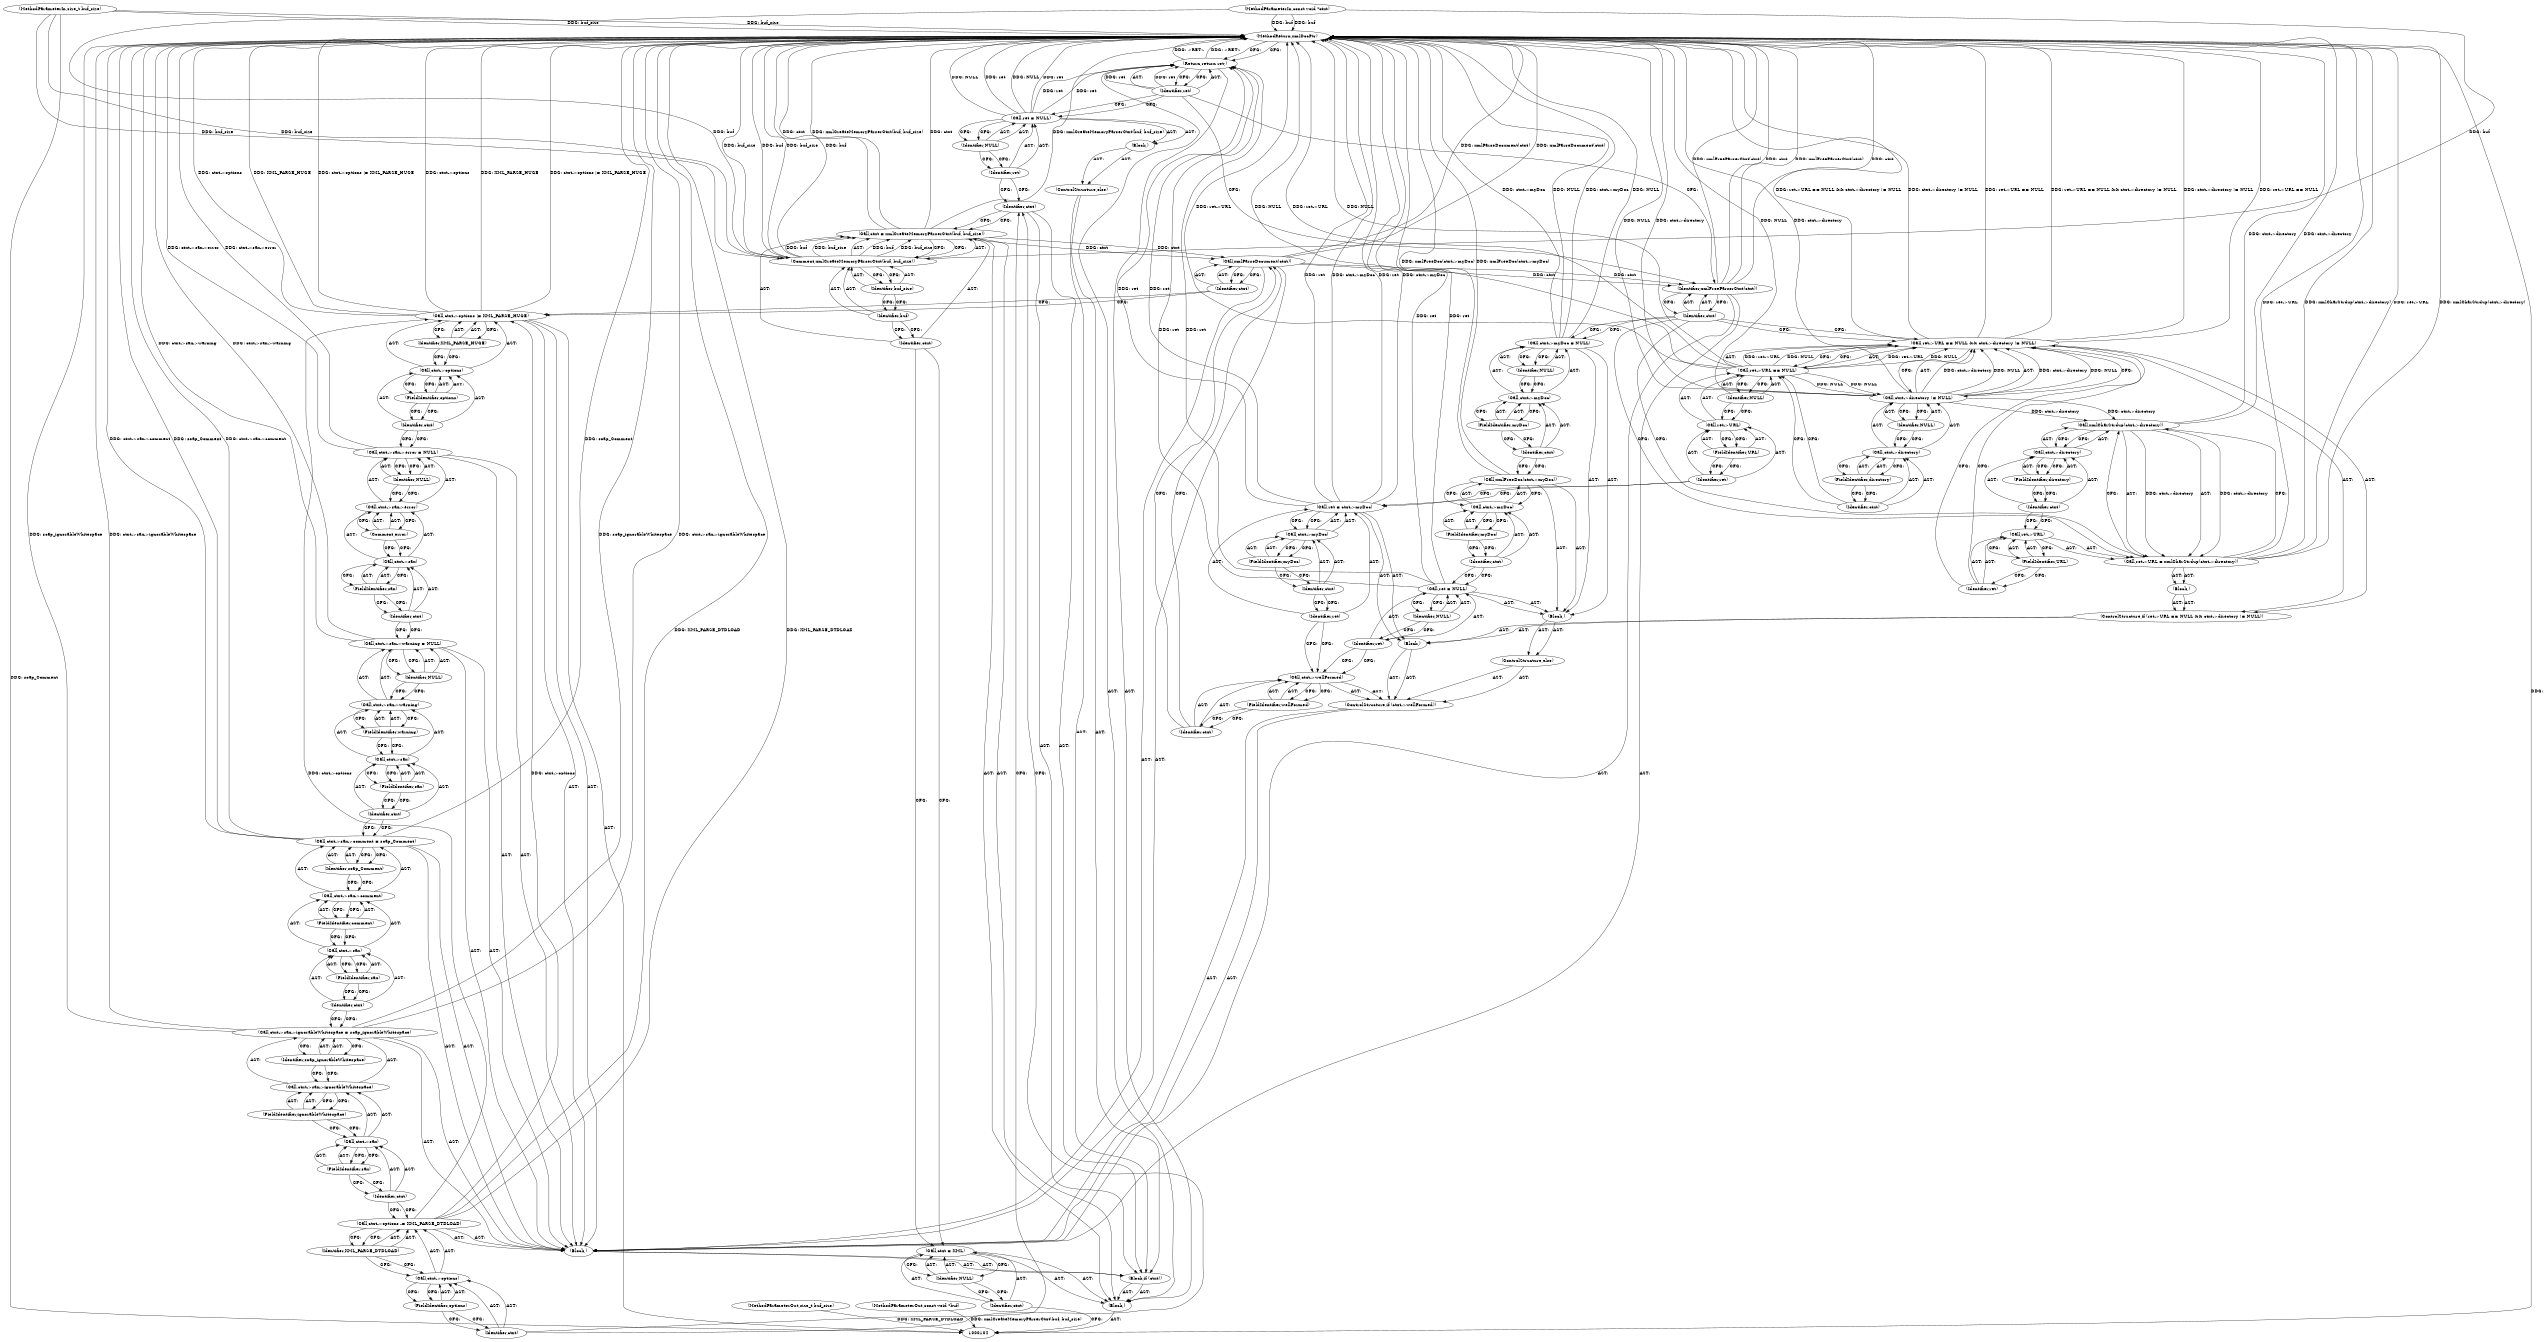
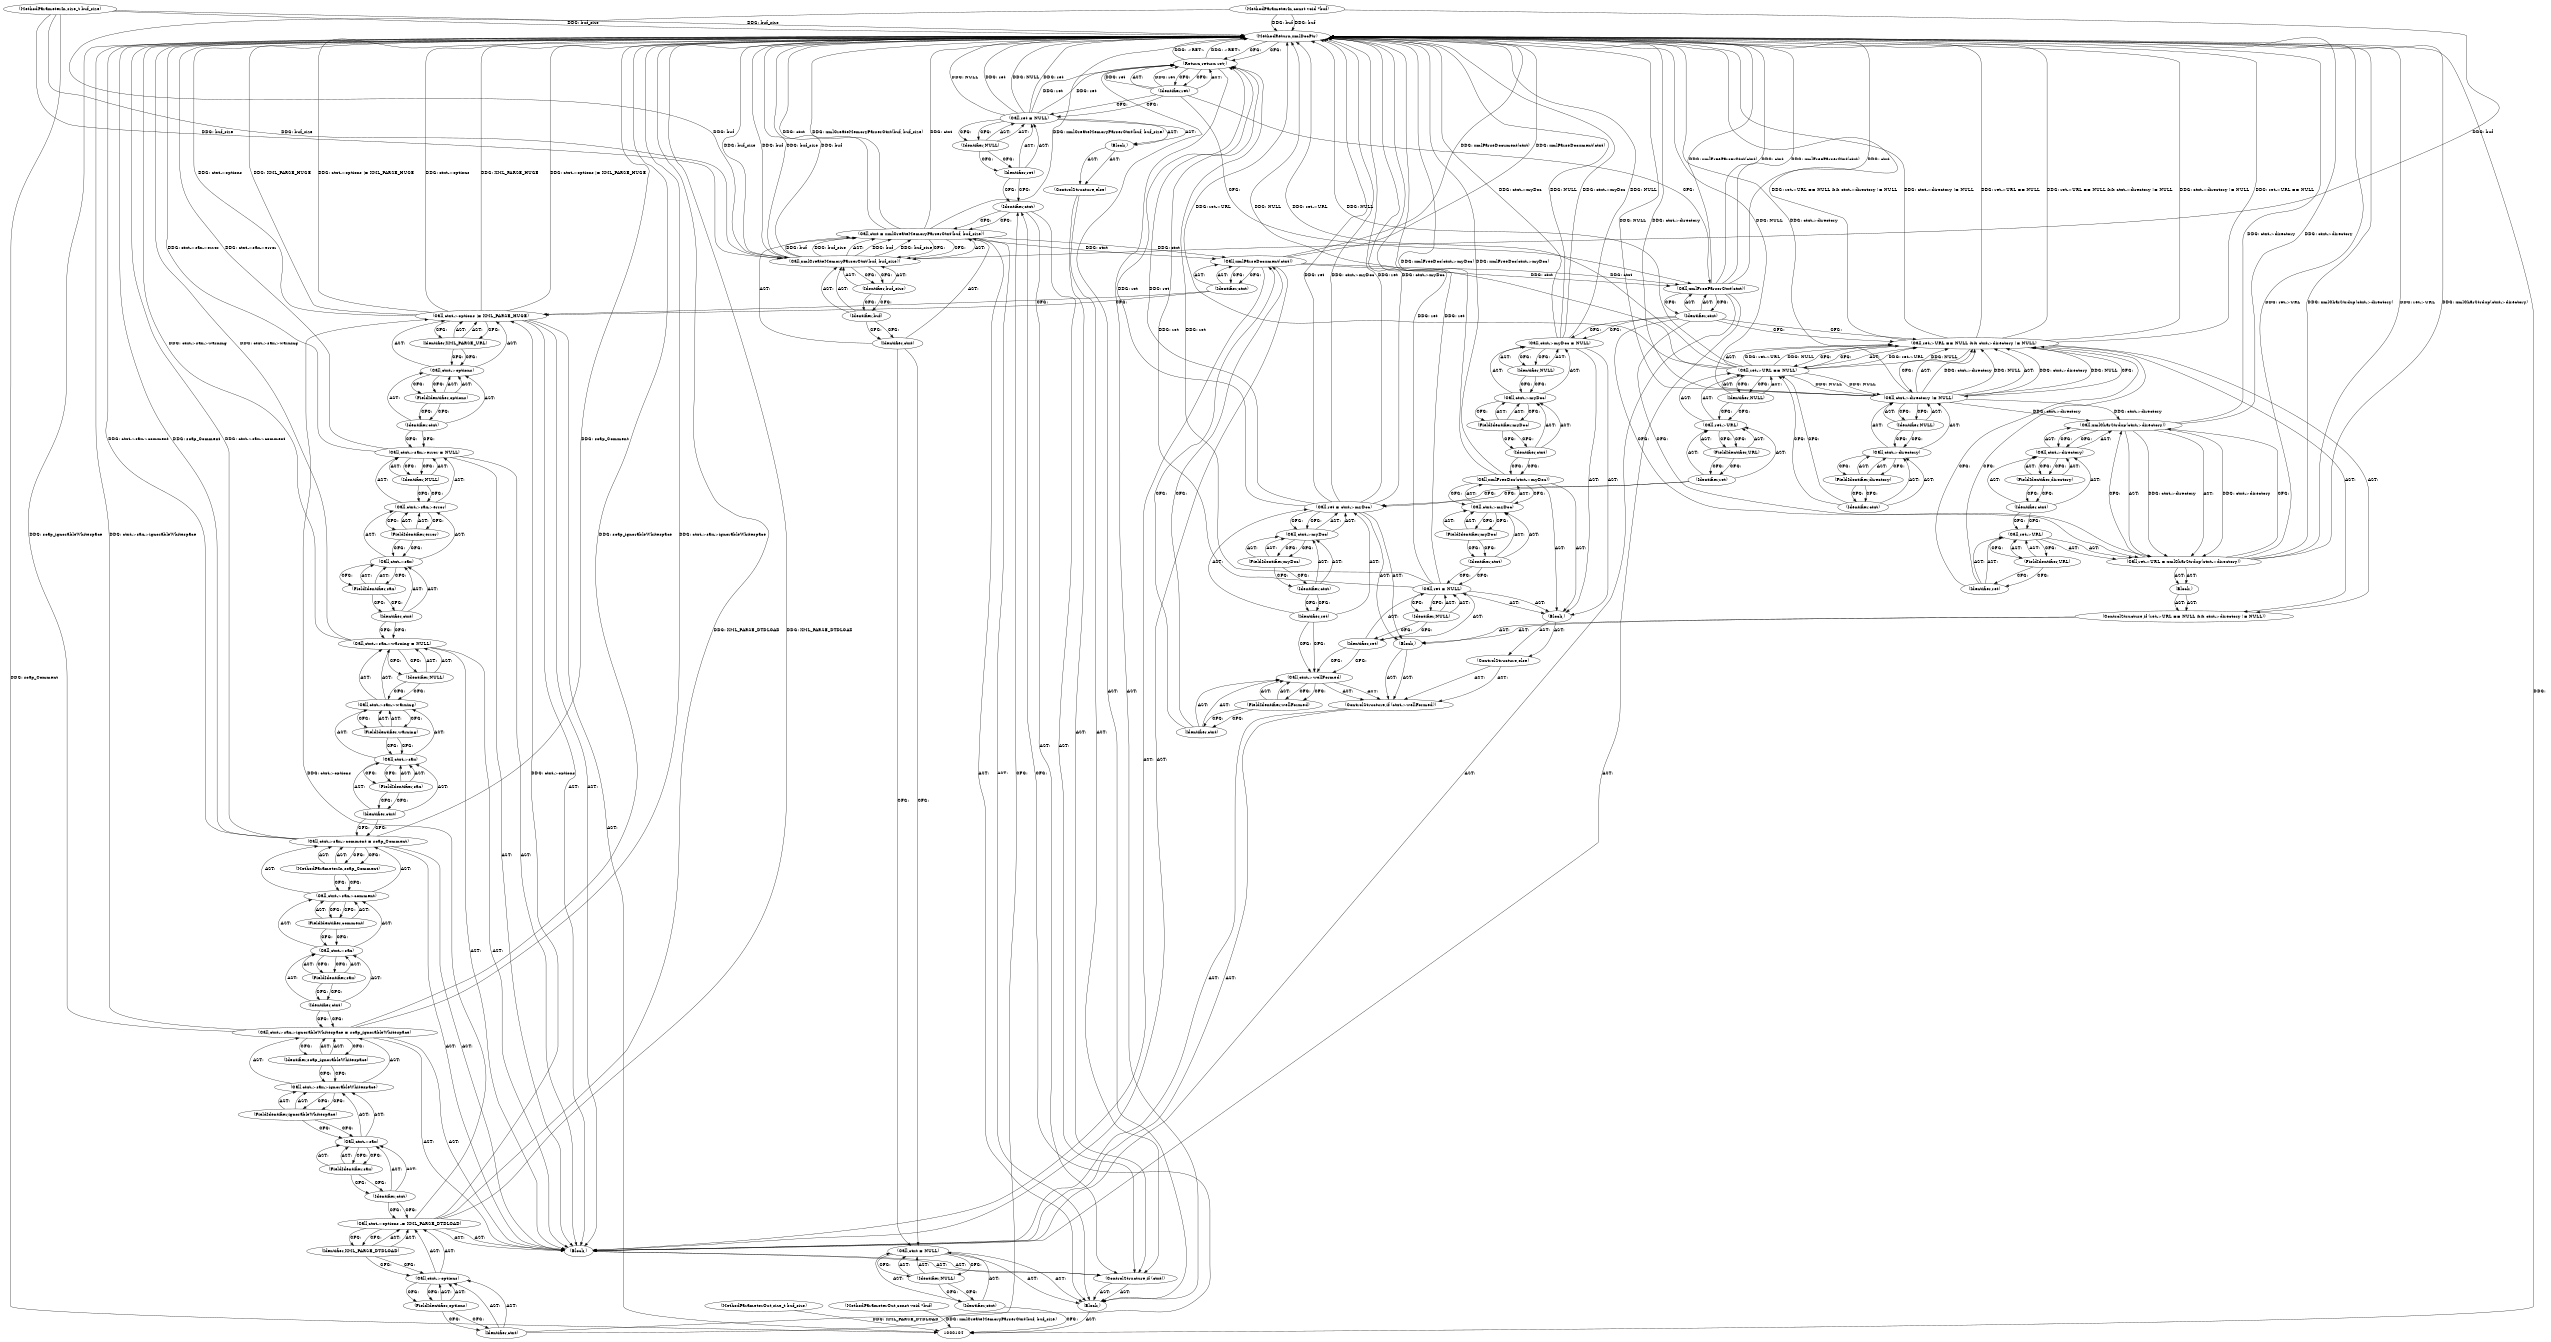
node "(MethodParameterIn,const void *ctxt)": label "(MethodParameterIn,const void *ctxt)" -> "(MethodParameterIn,const void *buf)"
node "(Comment,xmlCreateMemoryParserCtxt(buf, buf_size))": label "(Comment,xmlCreateMemoryParserCtxt(buf, buf_size))" -> "(Call,xmlCreateMemoryParserCtxt(buf, buf_size))"
node "(Identifier,xmlFreeParserCtxt(ctxt))": label "(Identifier,xmlFreeParserCtxt(ctxt))" -> "(Call,xmlFreeParserCtxt(ctxt))"
node "(Identifier,XML_PARSE_HUGE)": label "(Identifier,XML_PARSE_HUGE)" -> "(Identifier,XML_PARSE_URL)"
node "(Comment,error)": label "(Comment,error)" -> "(FieldIdentifier,error)"
node "(Identifier,soap_Comment)": label "(Identifier,soap_Comment)" -> "(MethodParameterIn,soap_Comment)"
node "(Call,ctxt = XML)": label "(Call,ctxt = XML)" -> "(Call,ctxt = NULL)"
node "(Block,if (ctxt))": label "(Block,if (ctxt))" -> "(ControlStructure,if (ctxt))"
